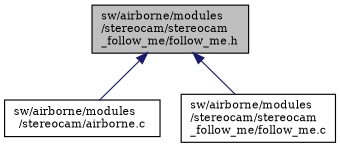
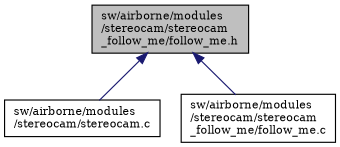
node "sw/airborne/modules /stereocam/airborne.c": label "sw/airborne/modules /stereocam/airborne.c" -> "sw/airborne/modules /stereocam/stereocam.c"
